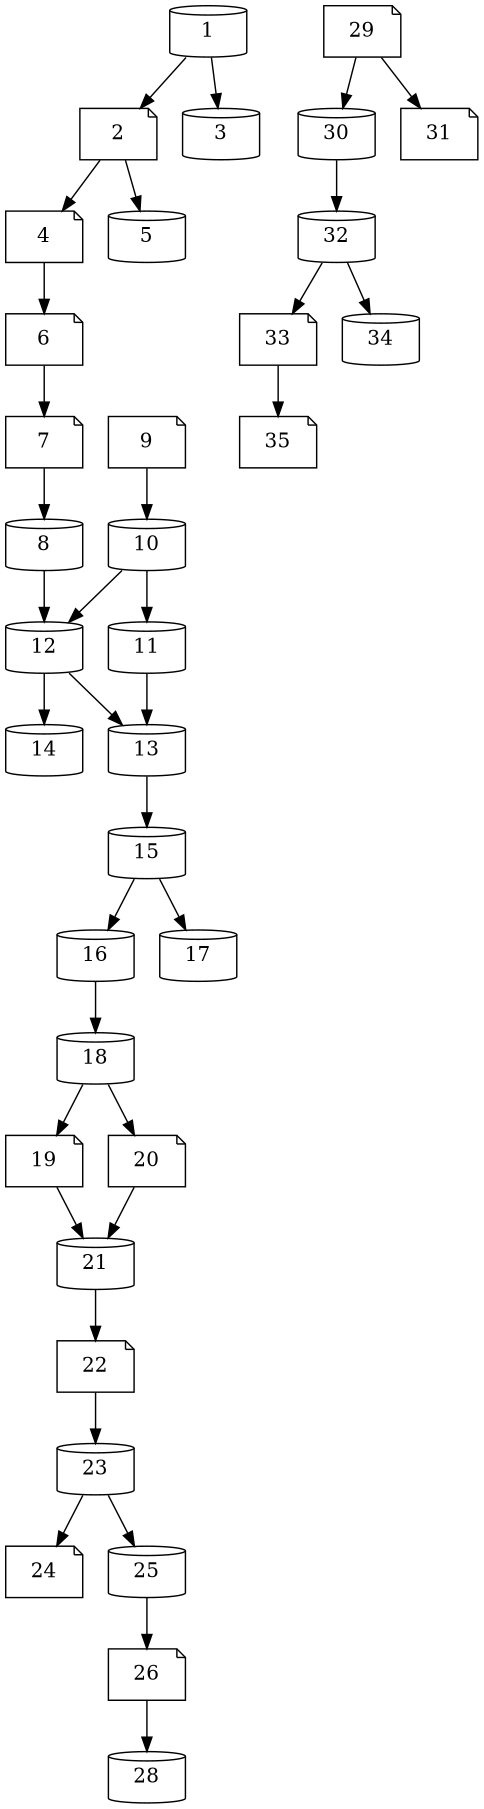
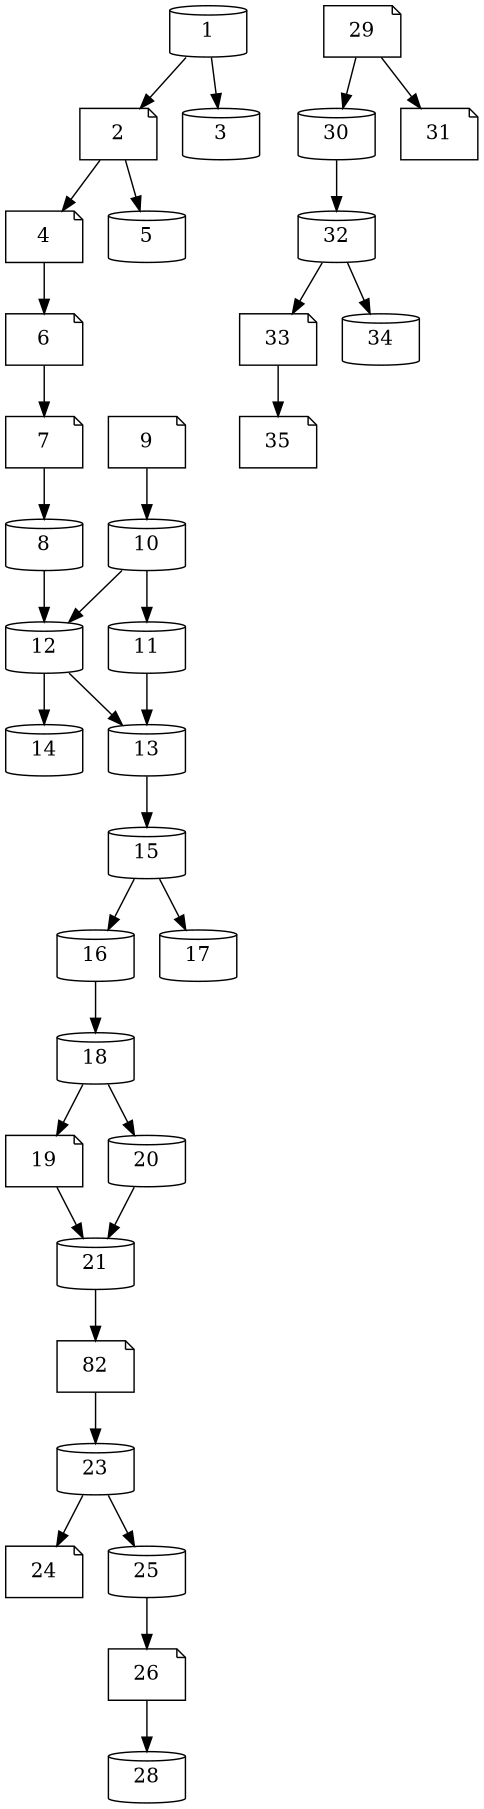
node "20": shape note -> cylinder
node "22": label "22" -> "82"
